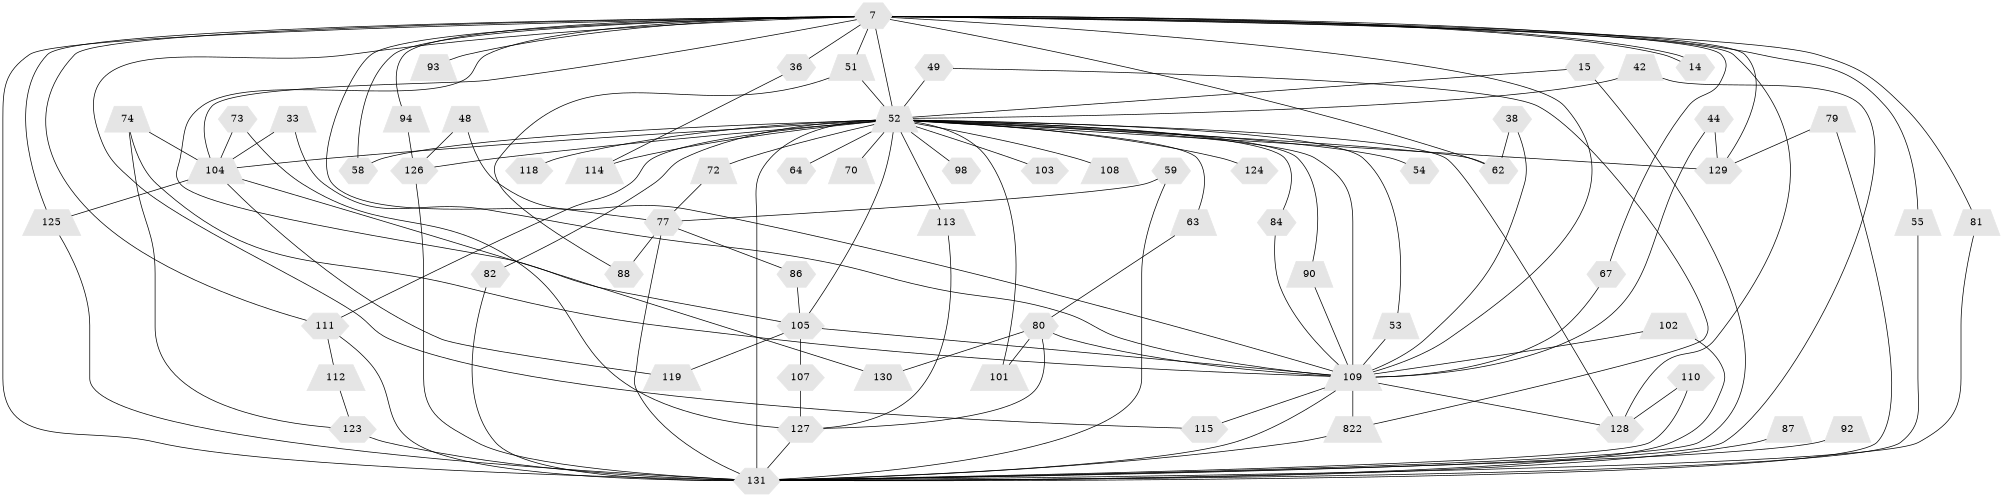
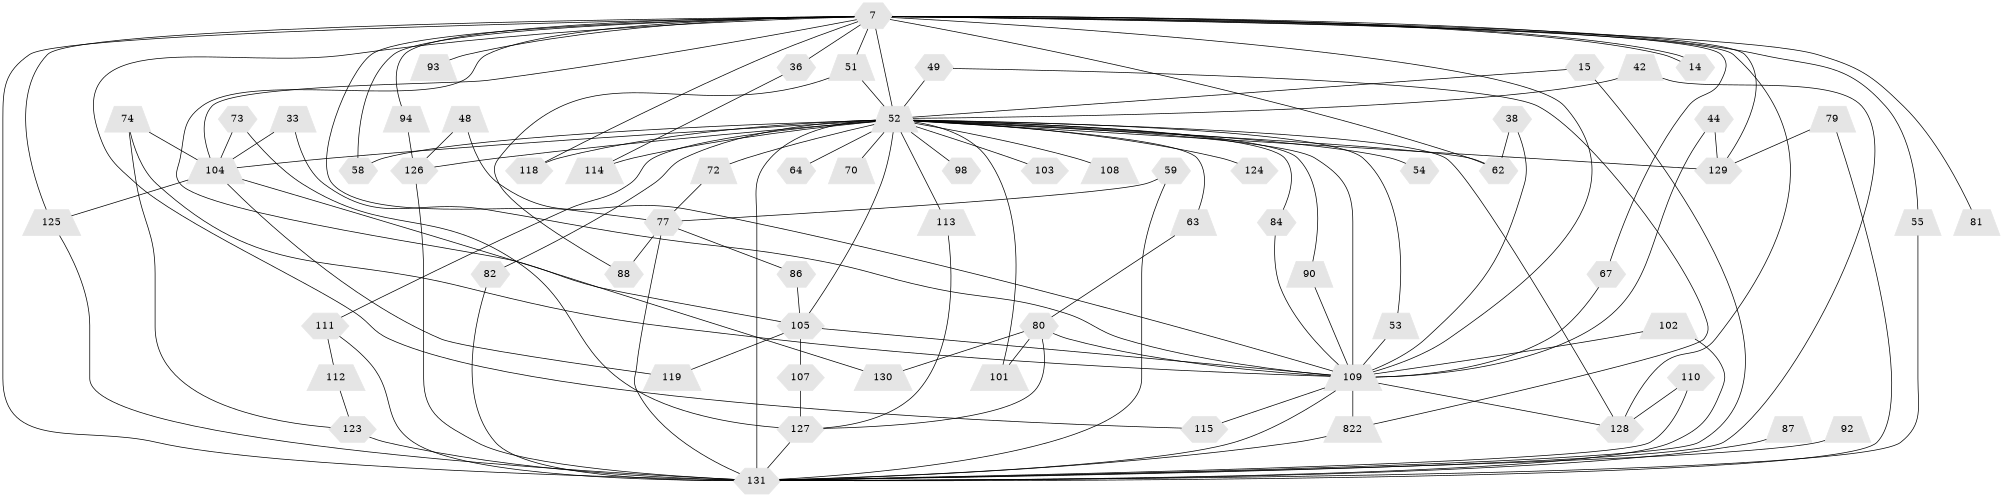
edge "7" -- "111": now "7" -- "118"
edge "81" -- "131": removed
